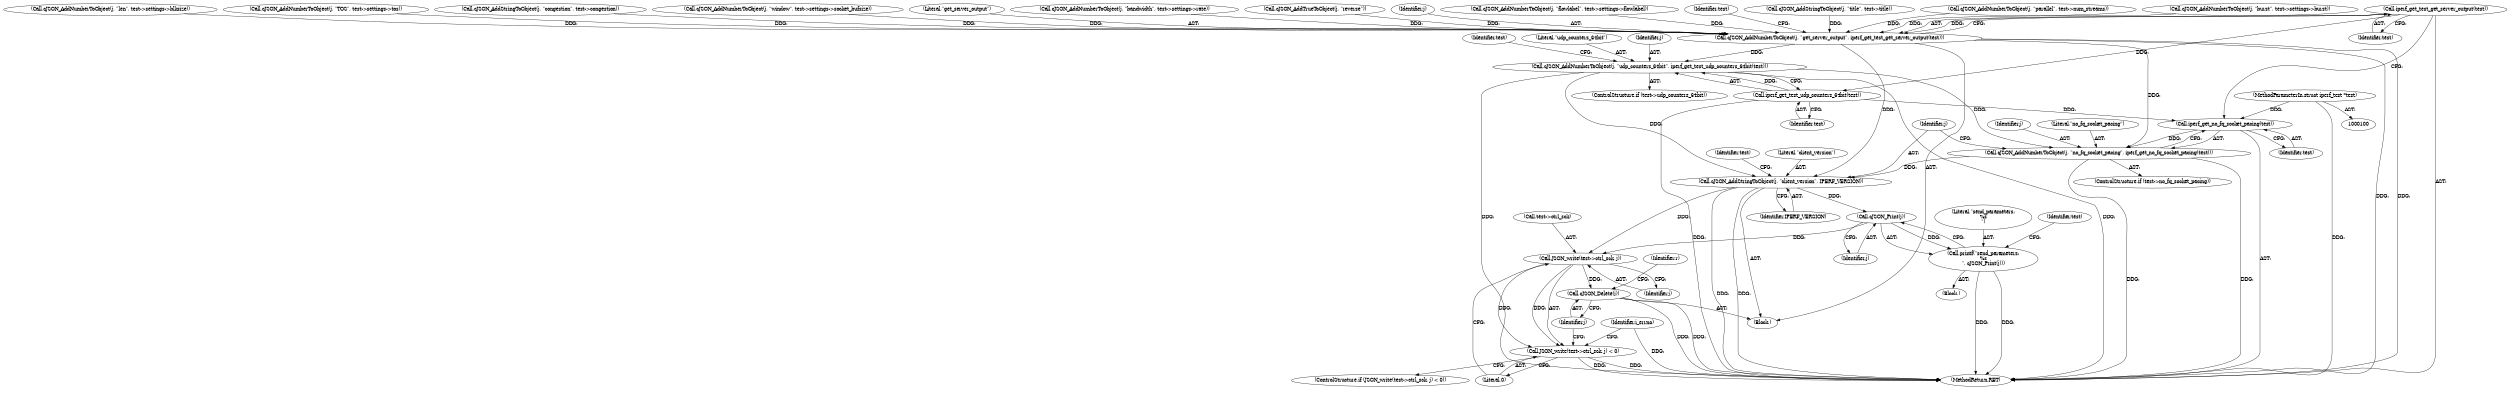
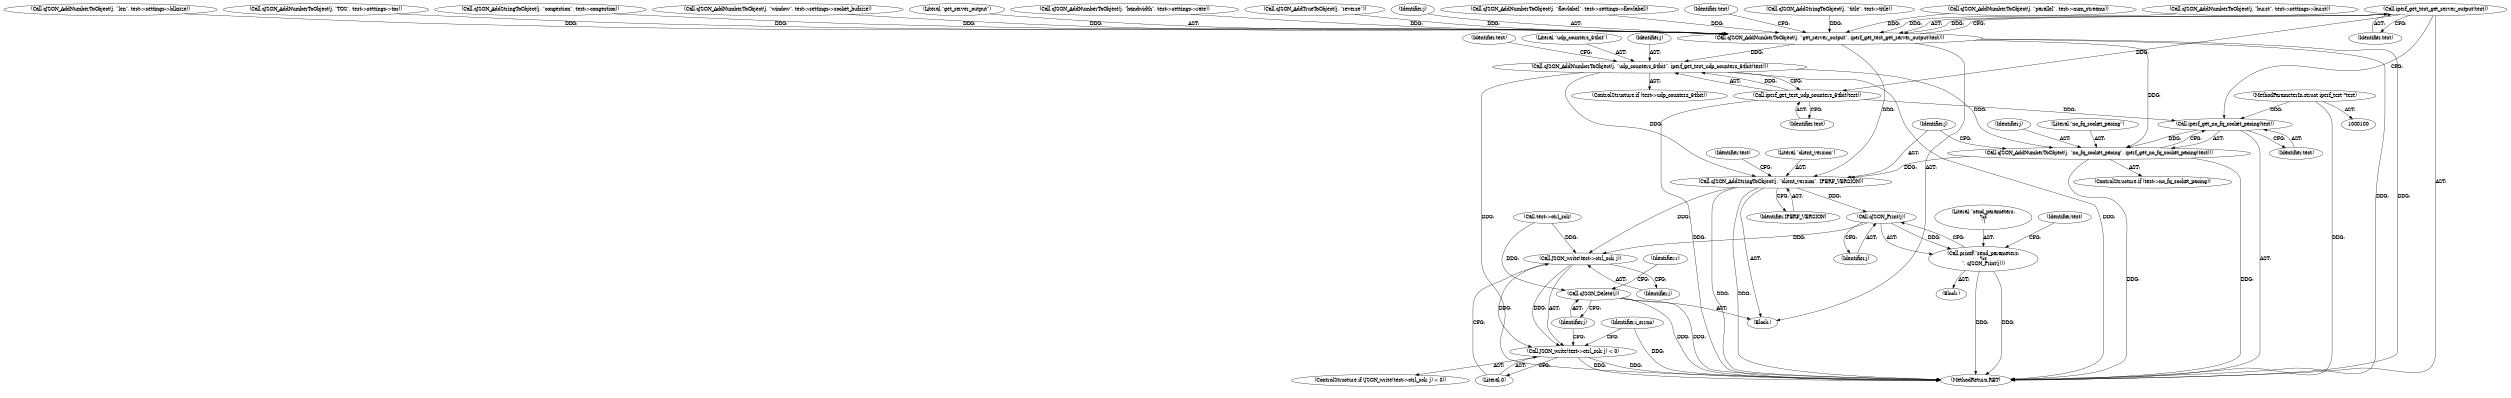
edge "(Call,test->ctrl_sck)" -> "(Call,JSON_write(test->ctrl_sck, j))": label "AST: " -> "DDG: "
edge "(Call,JSON_write(test->ctrl_sck, j))" -> "(Call,cJSON_Delete(j))": now "(Call,test->ctrl_sck)" -> "(Call,cJSON_Delete(j))"
edge "(Call,JSON_write(test->ctrl_sck, j) < 0)" -> "(ControlStructure,if (JSON_write(test->ctrl_sck, j) < 0))": label "CFG: " -> "AST: "
